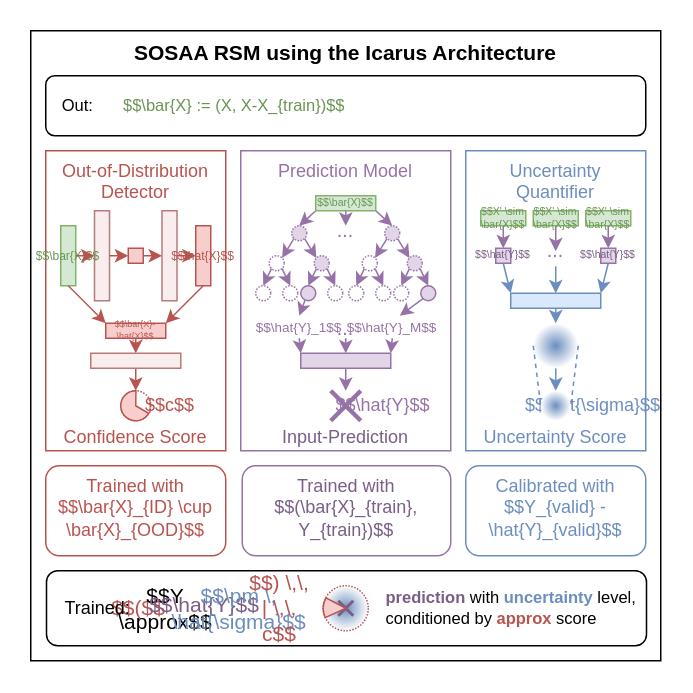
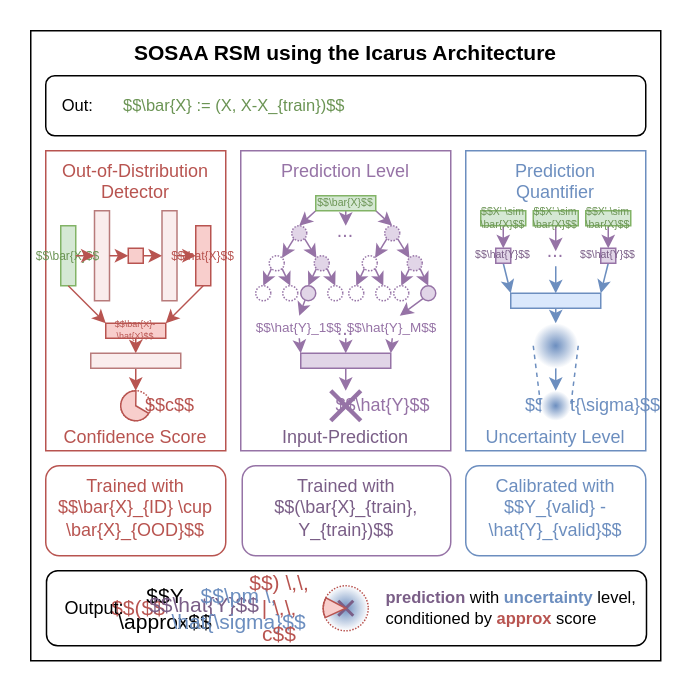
node "Prediction Model": label "Prediction Model" -> "Prediction Level"
node "Uncertainty Quantifier": label "Uncertainty Quantifier" -> "Prediction Quantifier"
node "Uncertainty Score": label "Uncertainty Score" -> "Uncertainty Level"
node "Trained:": label "Trained:" -> "Output:"
